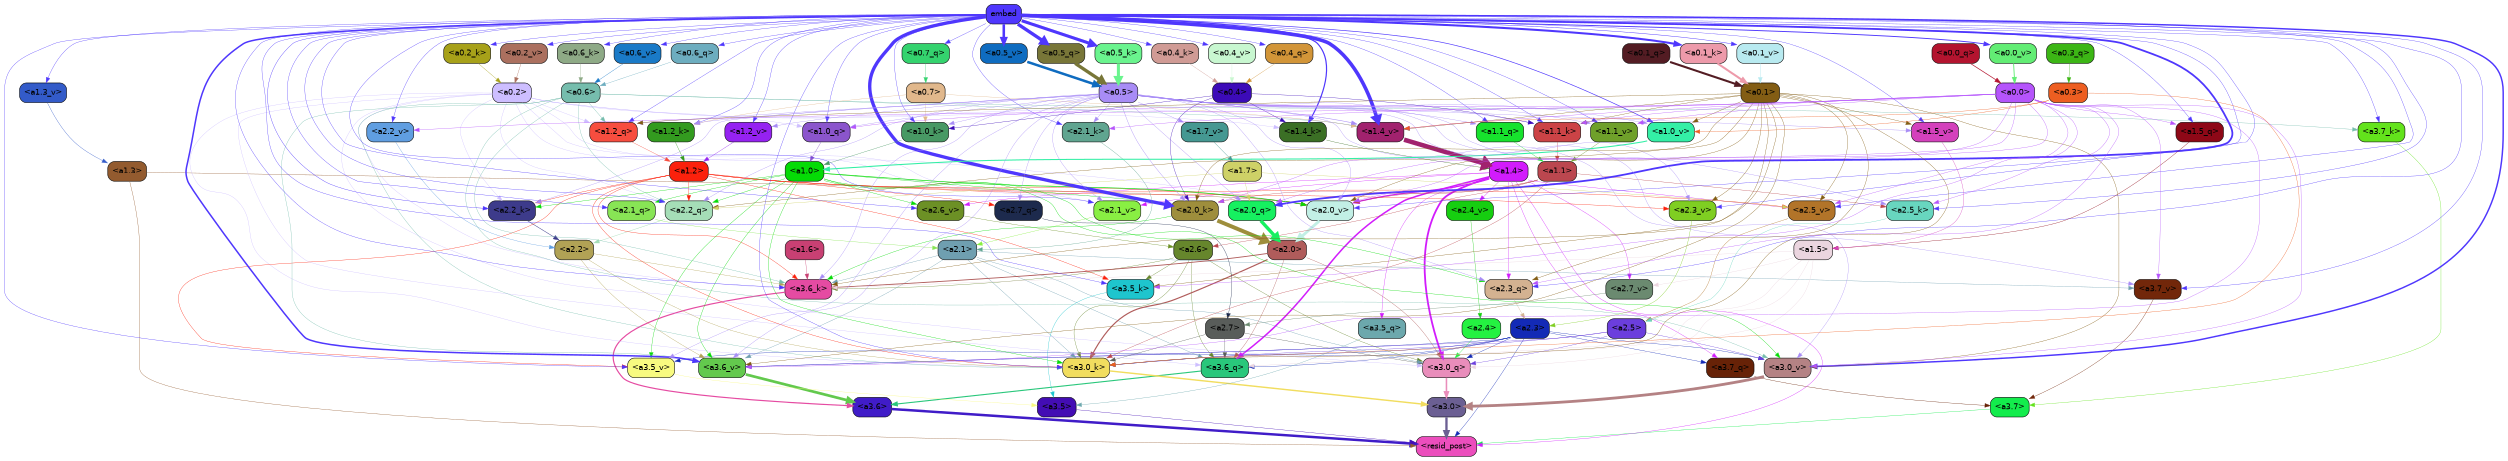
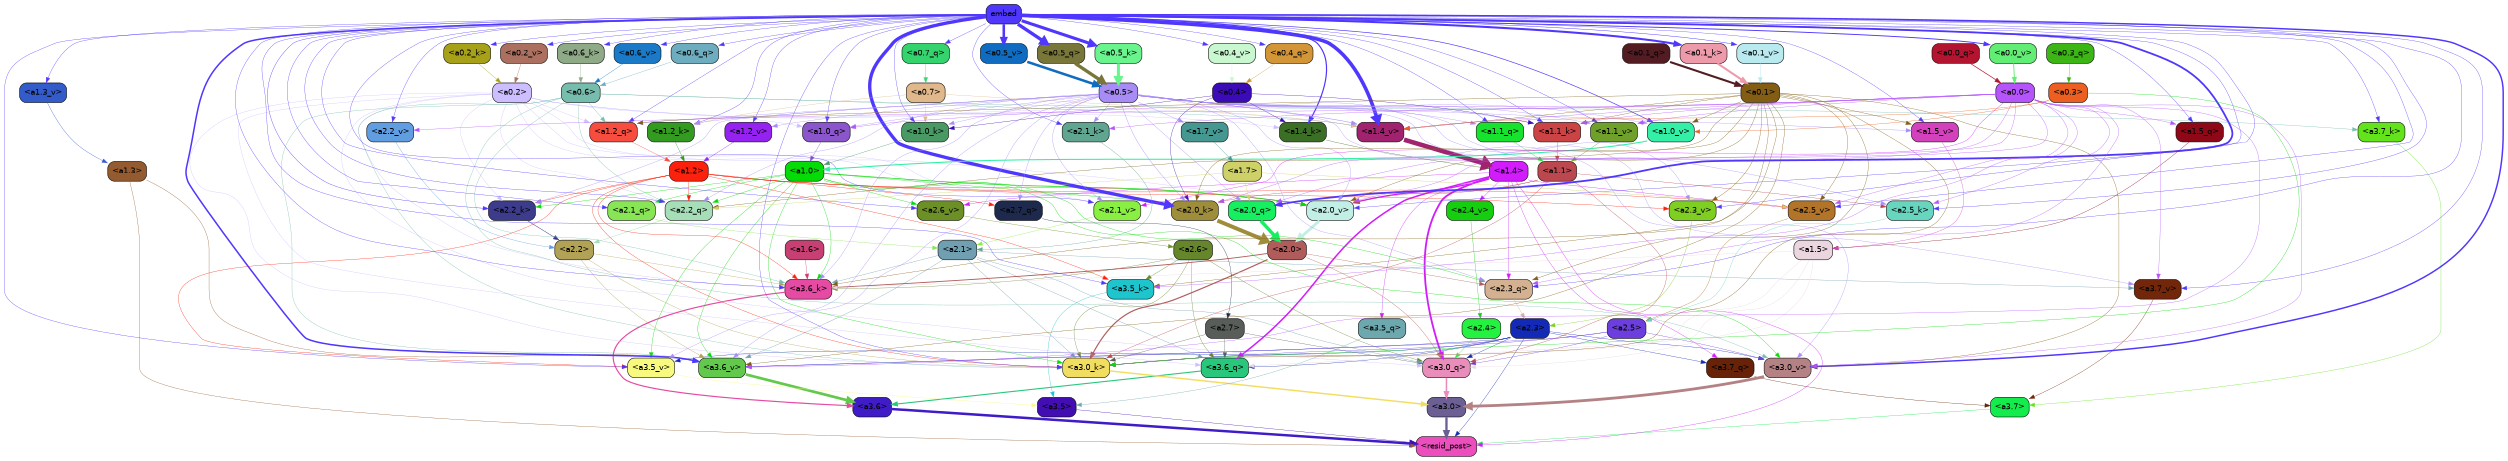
node "<a0.4_k>": removed
edge "<a1.3>" -> "<a2.0_v>": now "<a1.3>" -> "<a3.6_v>"
edge "<a1.4>" -> "<a2.1_v>": now "<a0.0>" -> "<a2.1_v>"
edge "<a1.1>" -> "<a2.6>": now "<a1.1>" -> "<a3.0_q>"
edge "<a2.0_k>" -> "<a3.6_k>": now "<a1.0>" -> "<a3.6_k>"
node "<a2.7_v>": removed
edge "<a2.0>" -> "<a3.6_q>": now "<a2.0>" -> "<a2.3_q>"
edge "<a0.3>" -> "<a3.0_k>": color #ed5e21 -> #05db06
